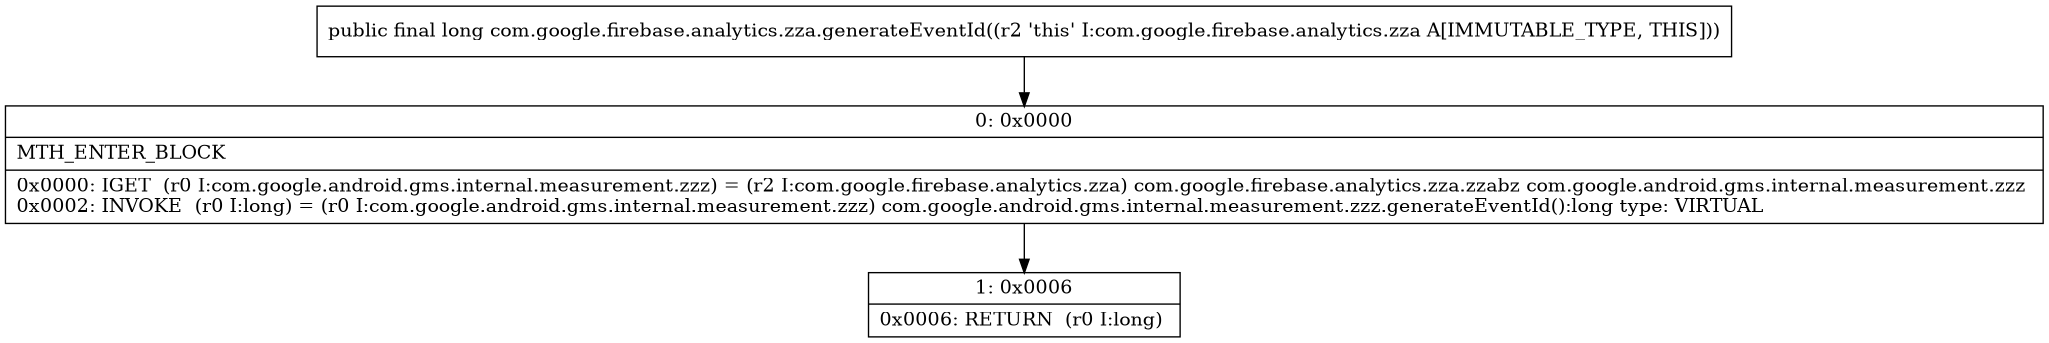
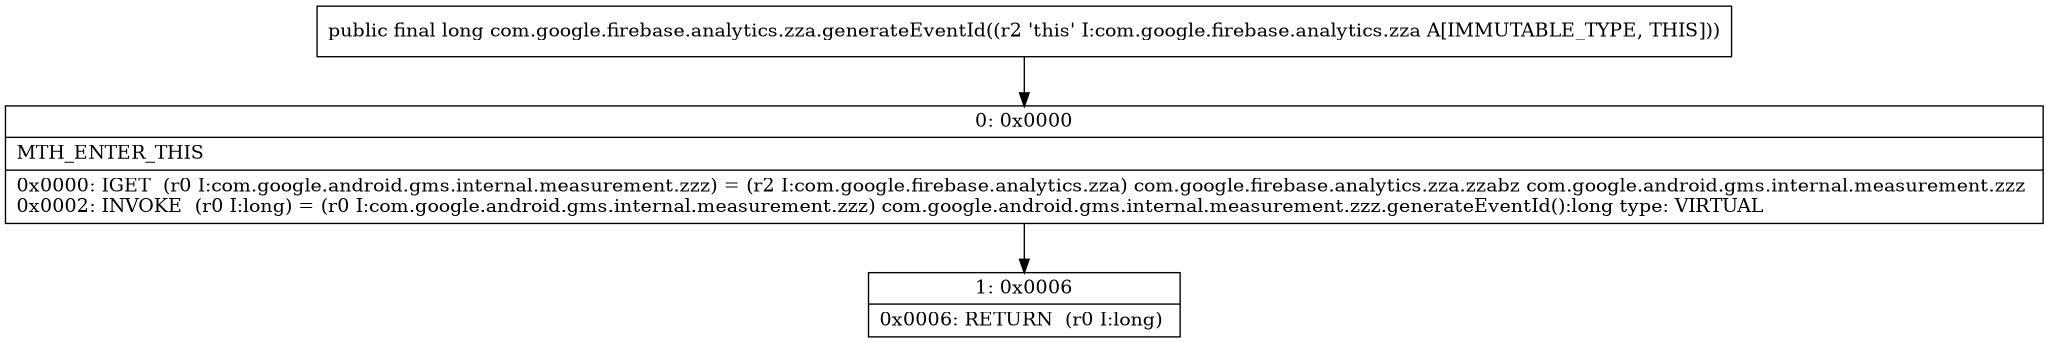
node "0: 0x0000": text "MTH_ENTER_BLOCK" -> "MTH_ENTER_THIS"
